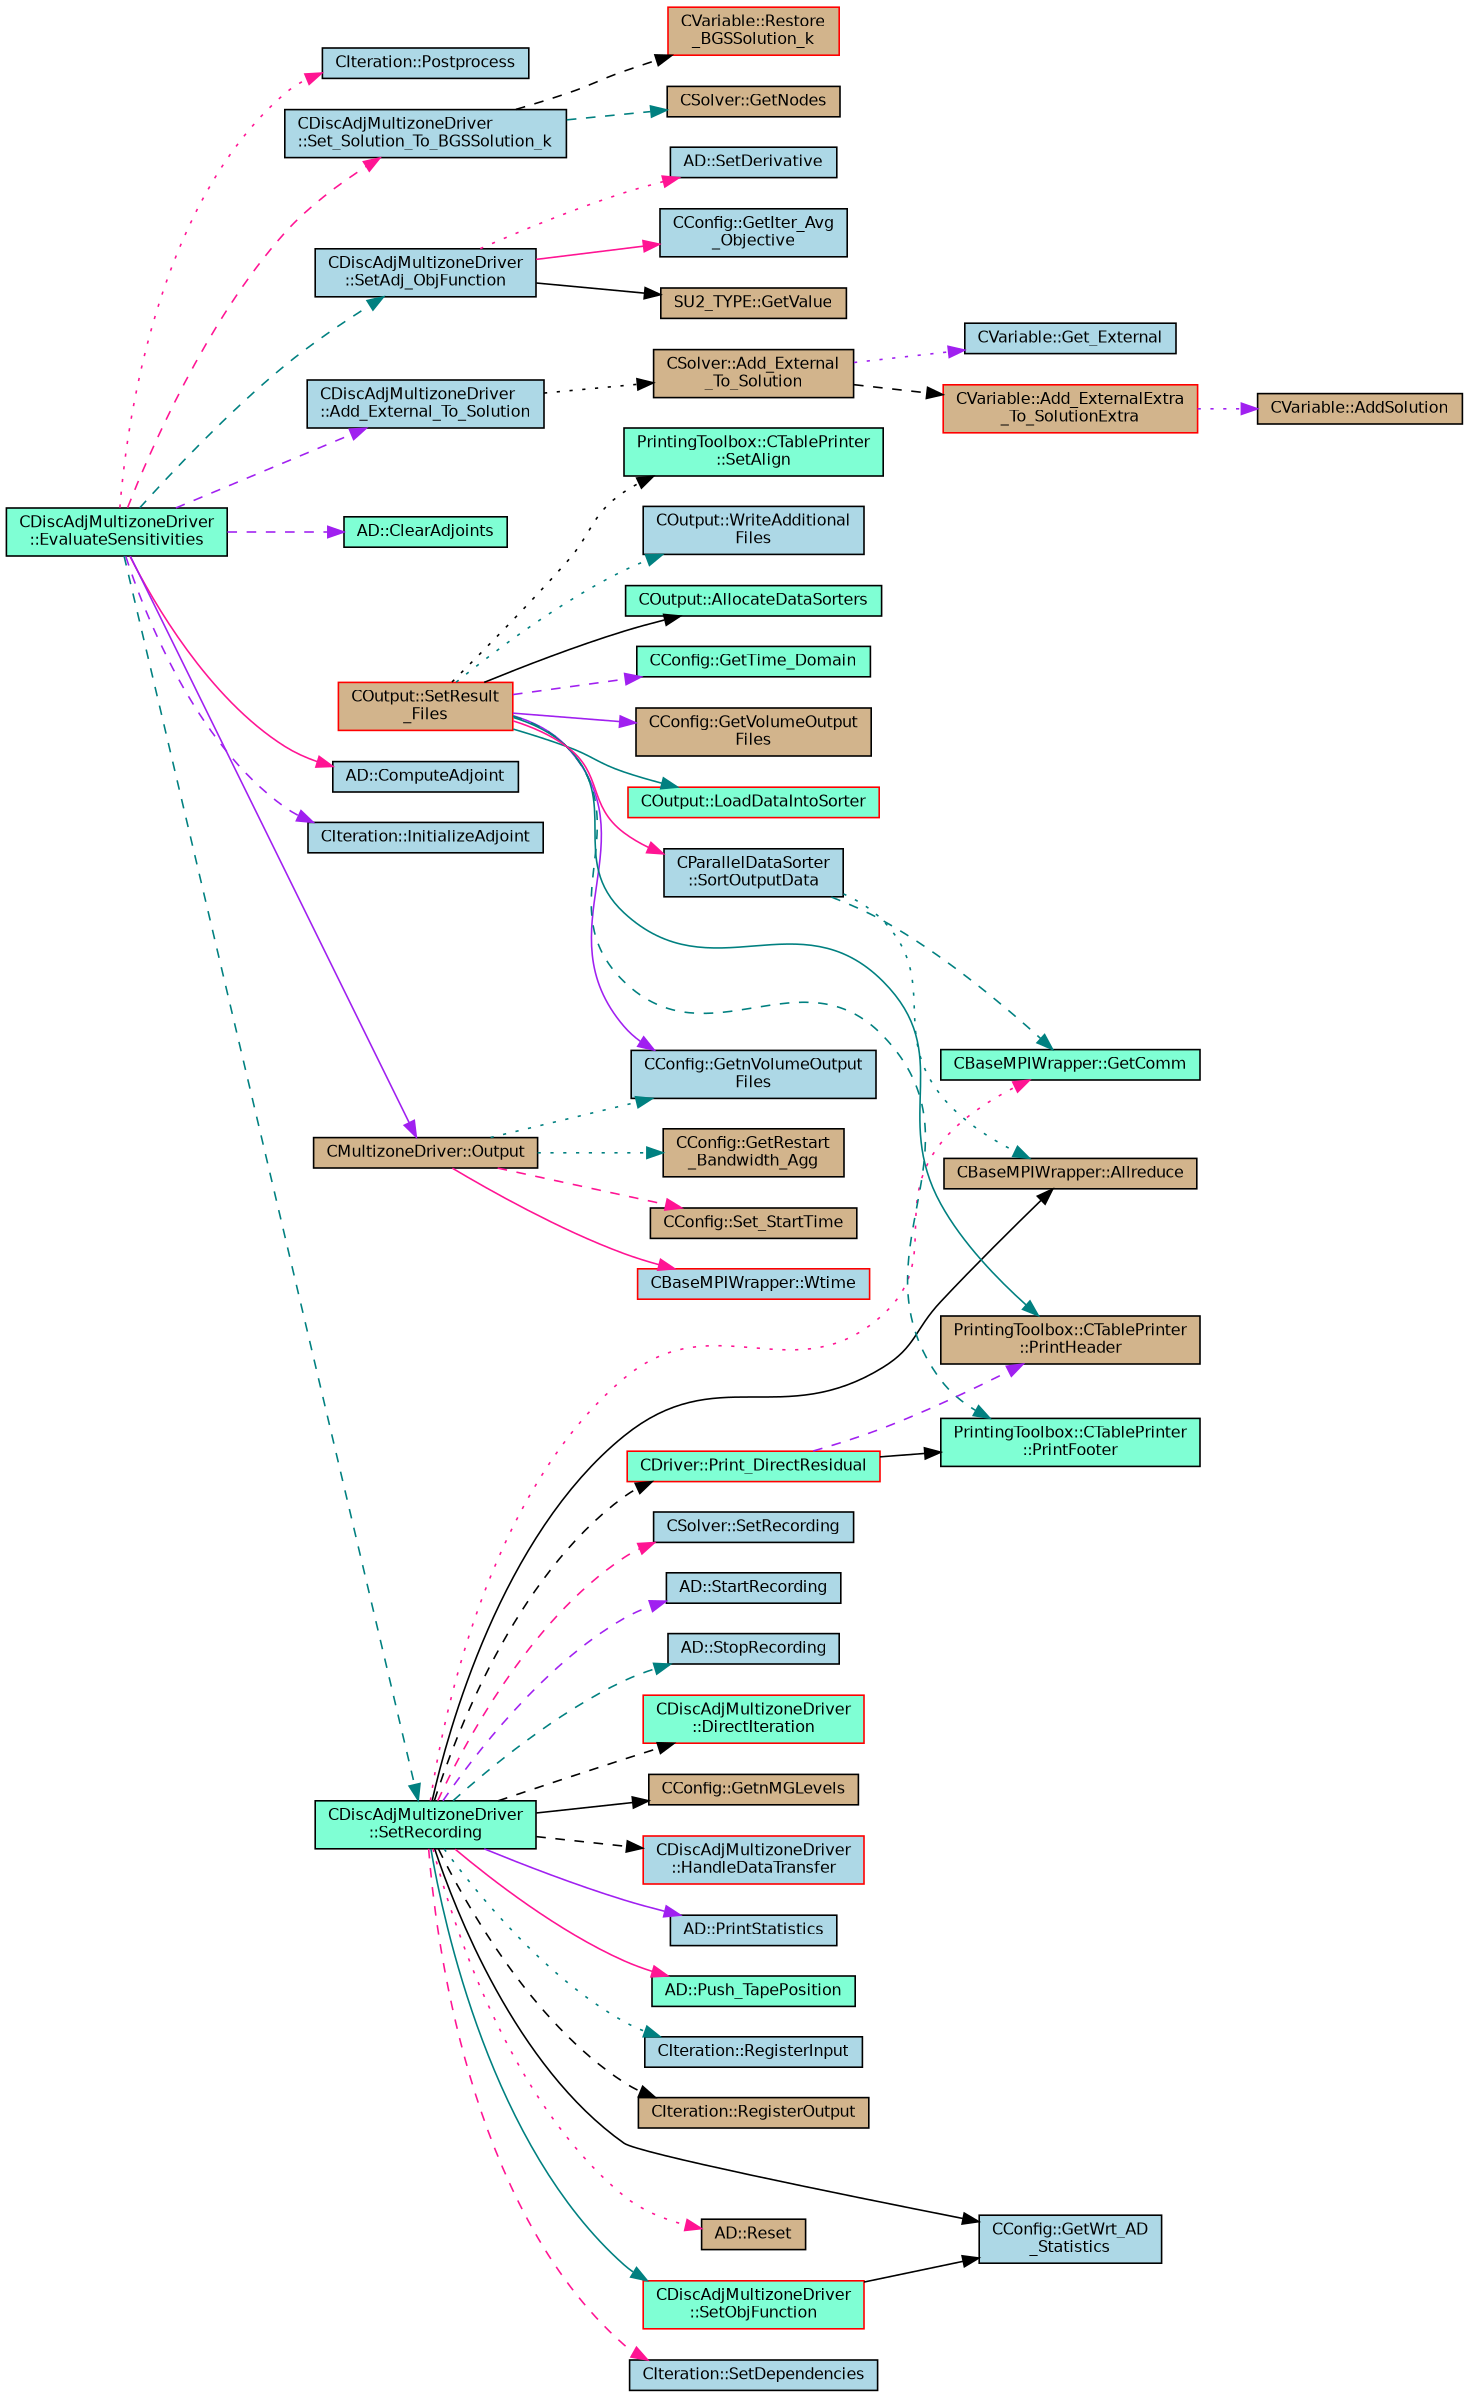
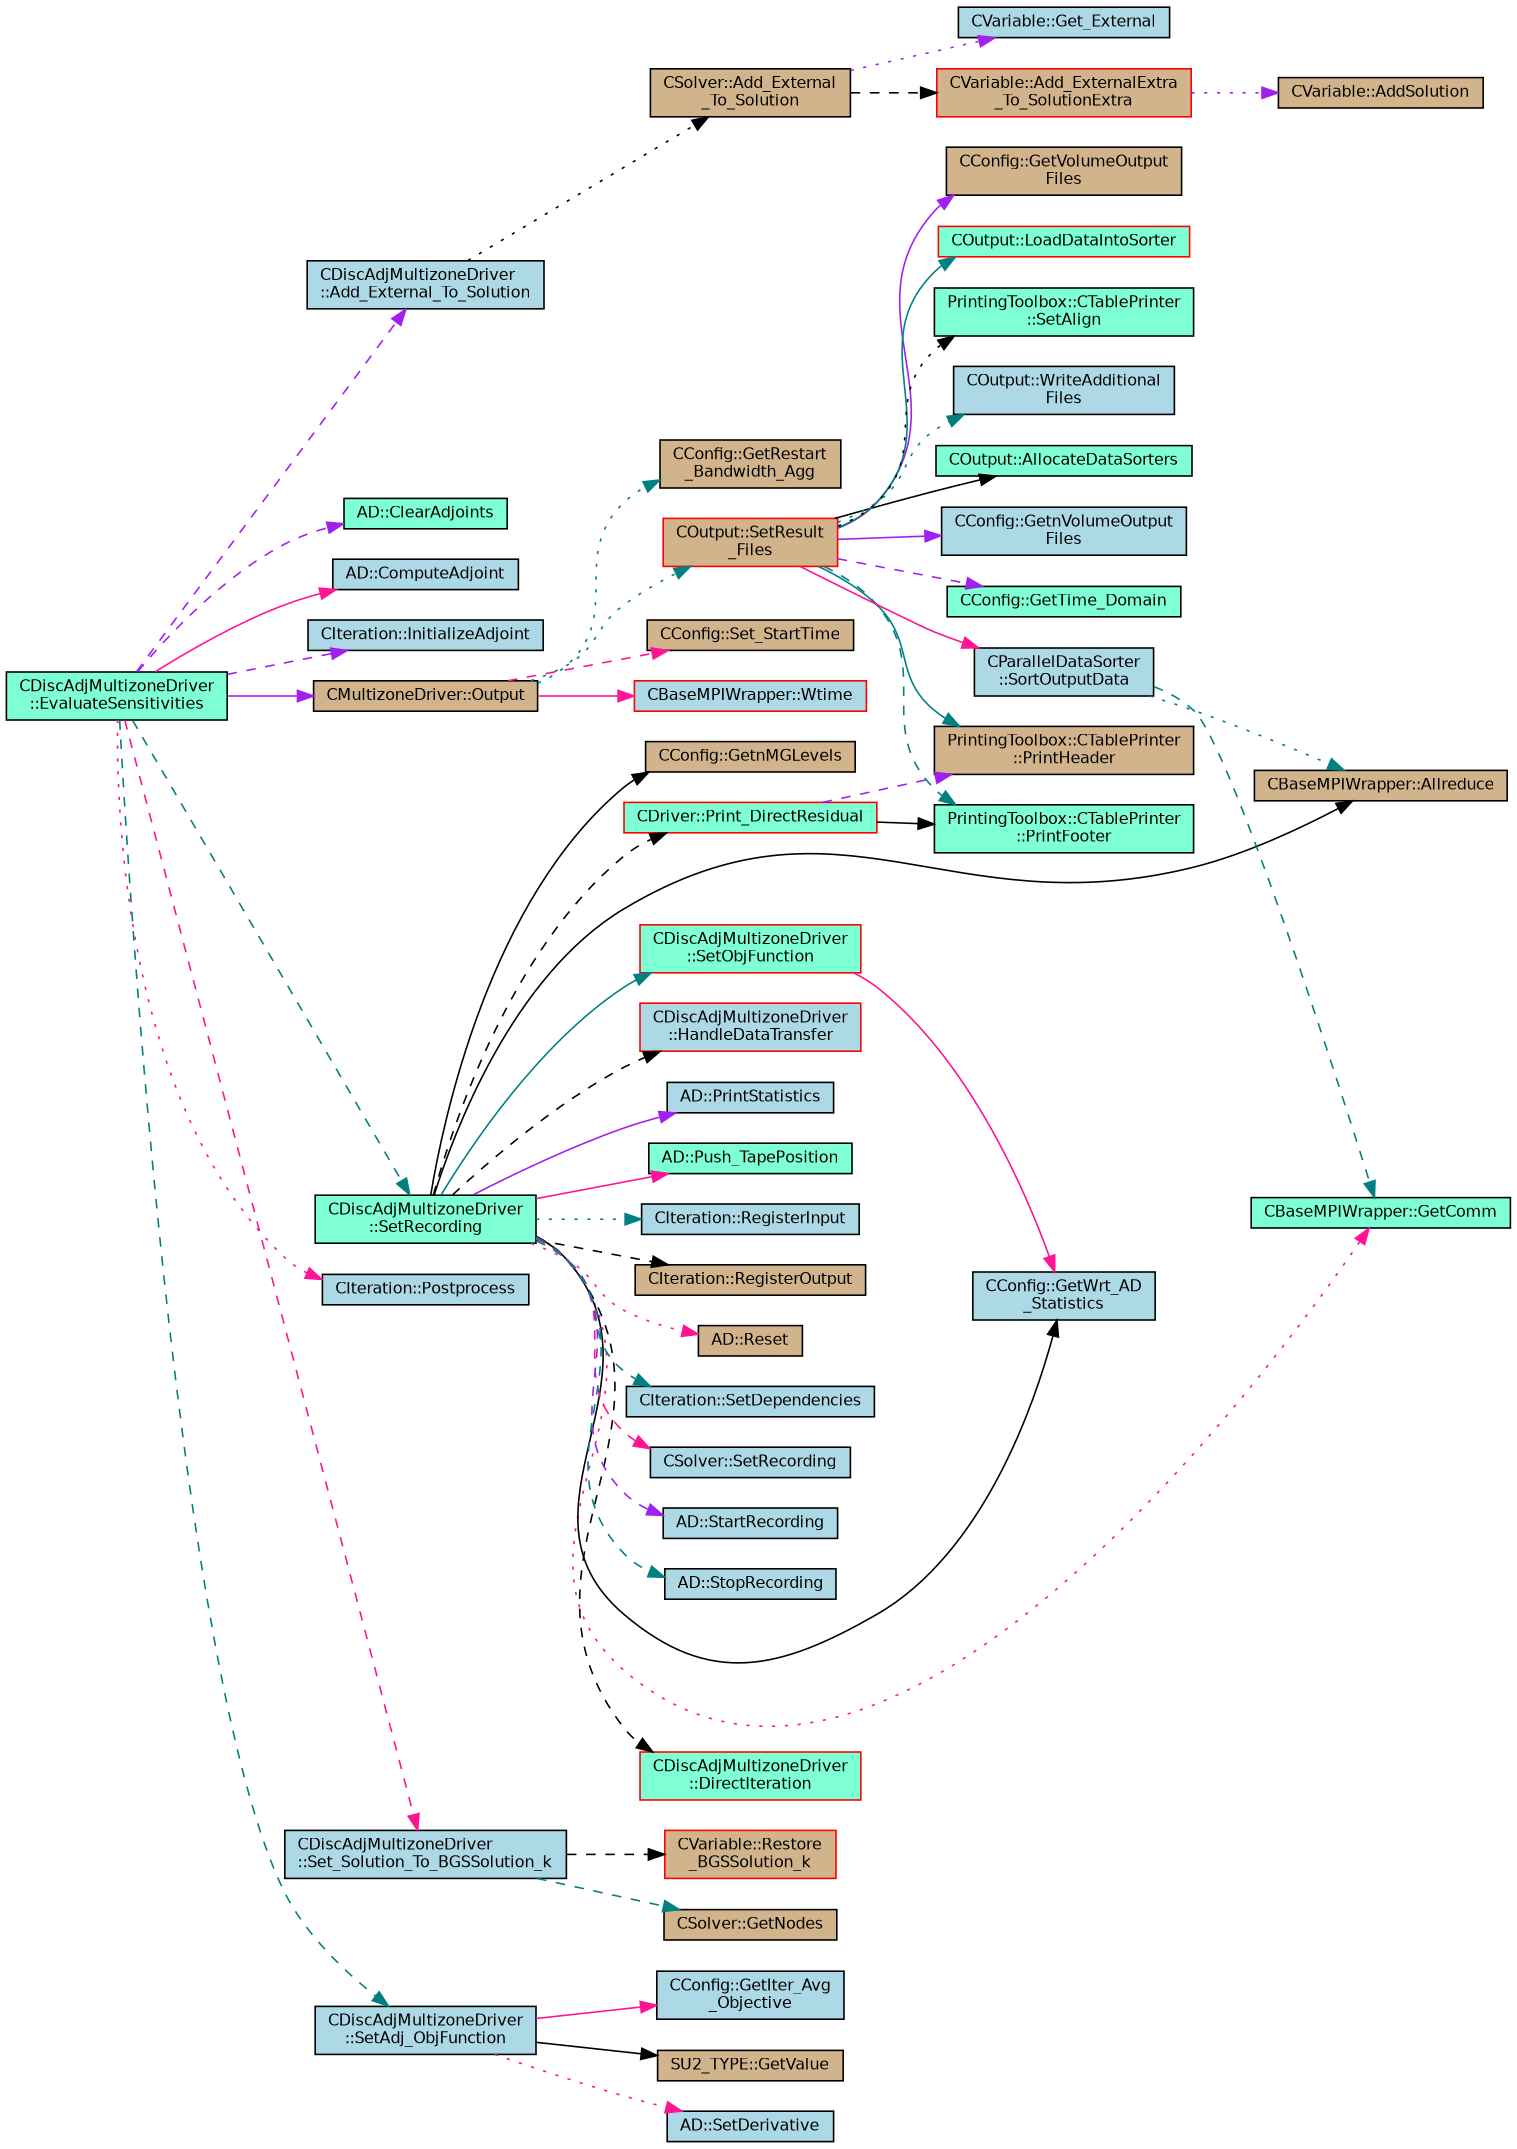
edge "CMultizoneDriver::Output" -> "CConfig::GetnVolumeOutput Files": now "CMultizoneDriver::Output" -> "COutput::SetResult _Files"
edge "CDiscAdjMultizoneDriver ::SetRecording" -> "CIteration::SetDependencies": color deeppink -> teal
edge "CDiscAdjMultizoneDriver ::SetObjFunction" -> "CConfig::GetWrt_AD _Statistics": color black -> deeppink
